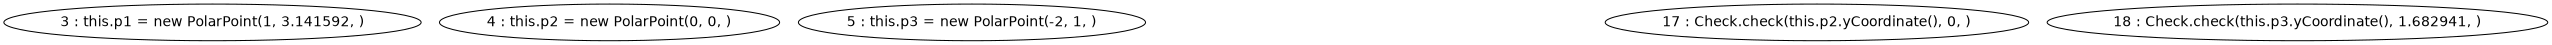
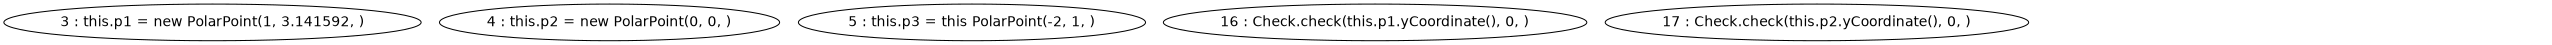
node "5 : this.p3 = new PolarPoint(-2, 1, )": label "5 : this.p3 = new PolarPoint(-2, 1, )" -> "5 : this.p3 = this PolarPoint(-2, 1, )"
node "16 : Check.check(this.p1.yCoordinate(), 0, )": added
node "18 : Check.check(this.p3.yCoordinate(), 1.682941, )": removed
